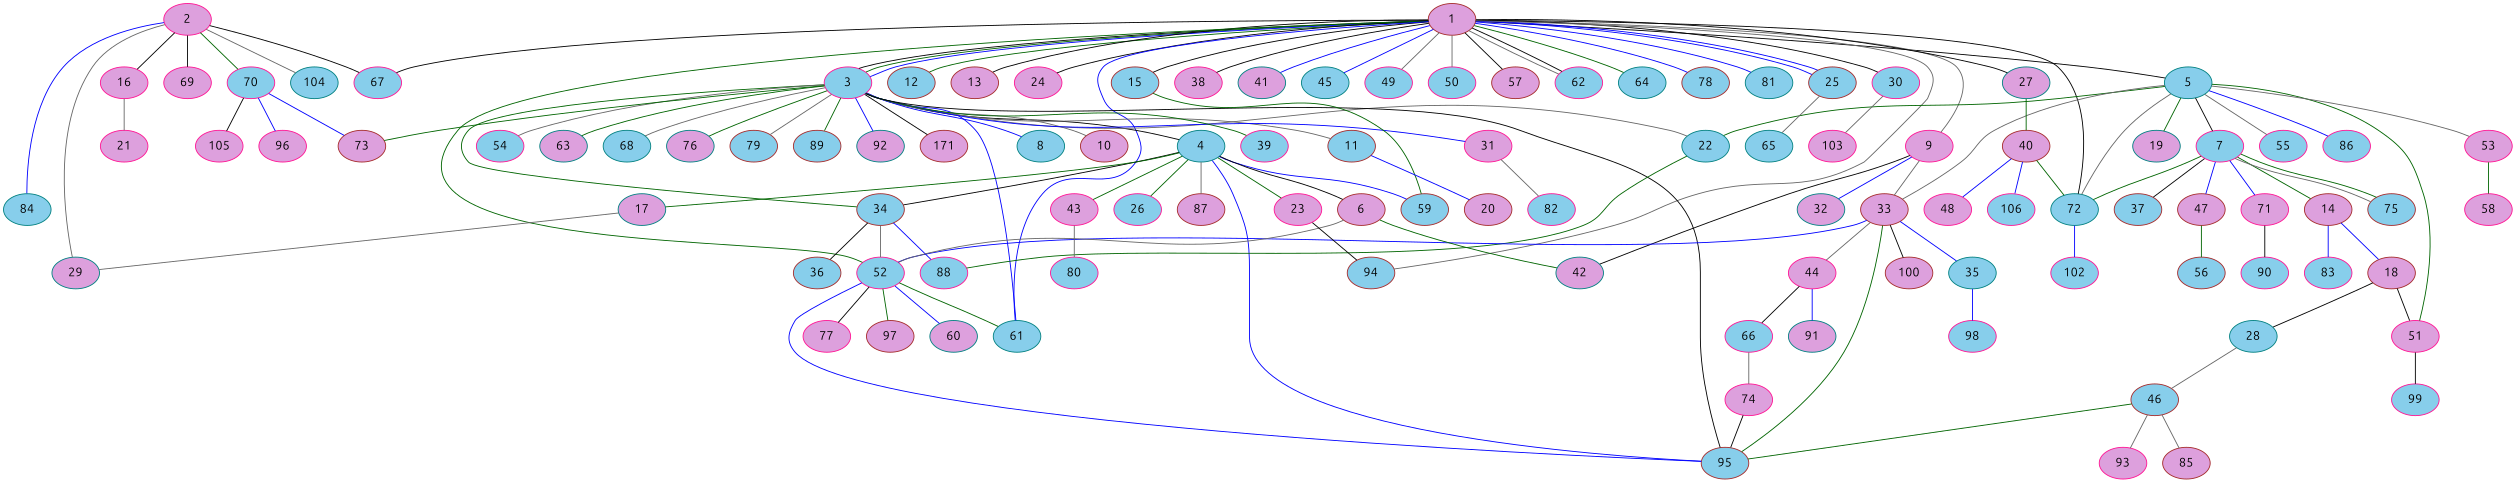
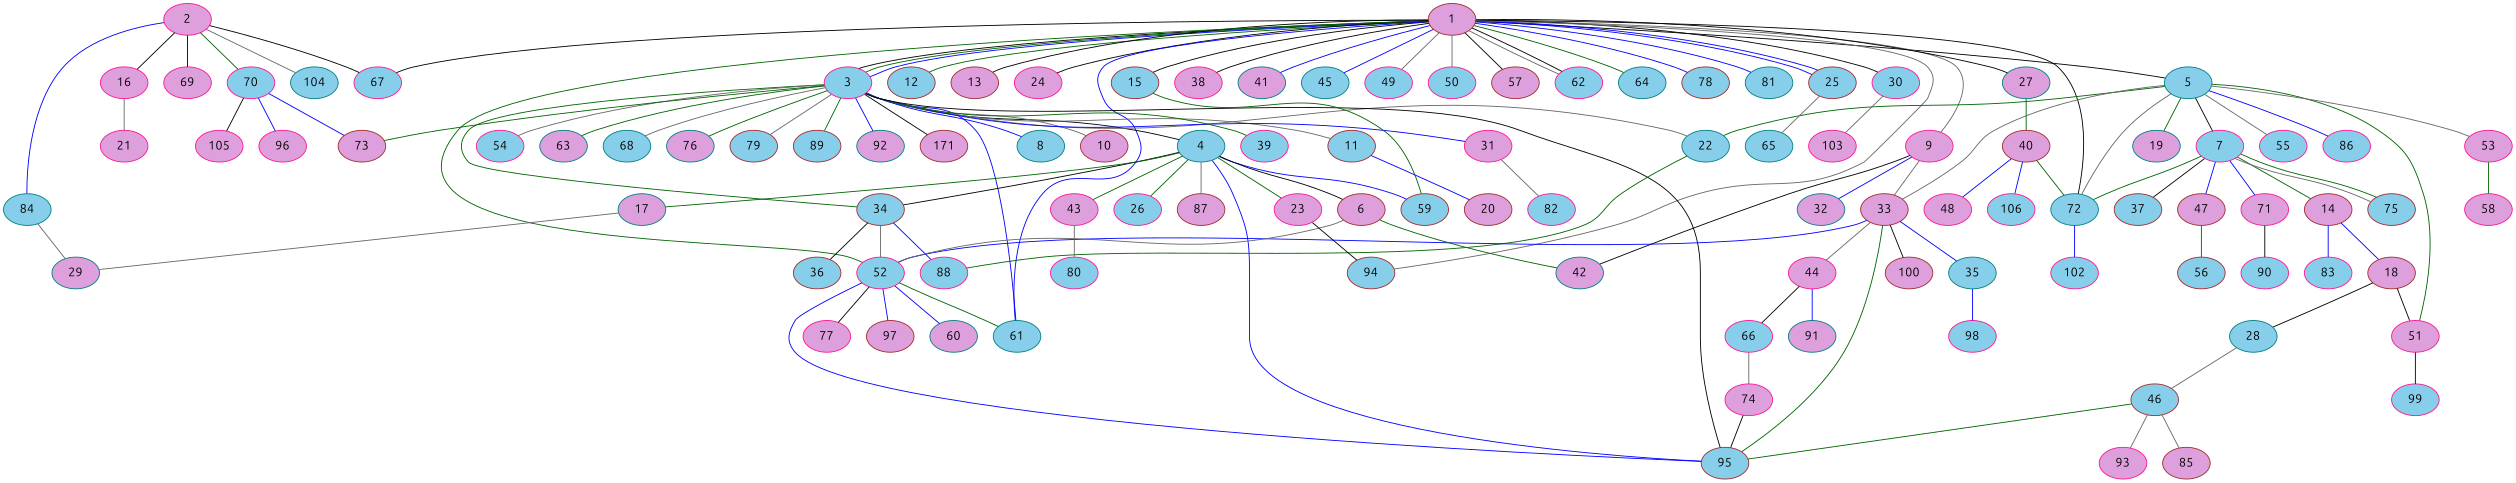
edge "2" -- "29": now "84" -- "29"
edge "52" -- "97": color darkgreen -> blue
